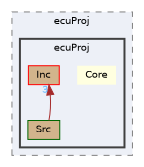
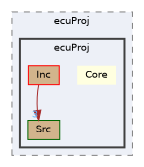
edge "Src" -> "Inc": reversed
